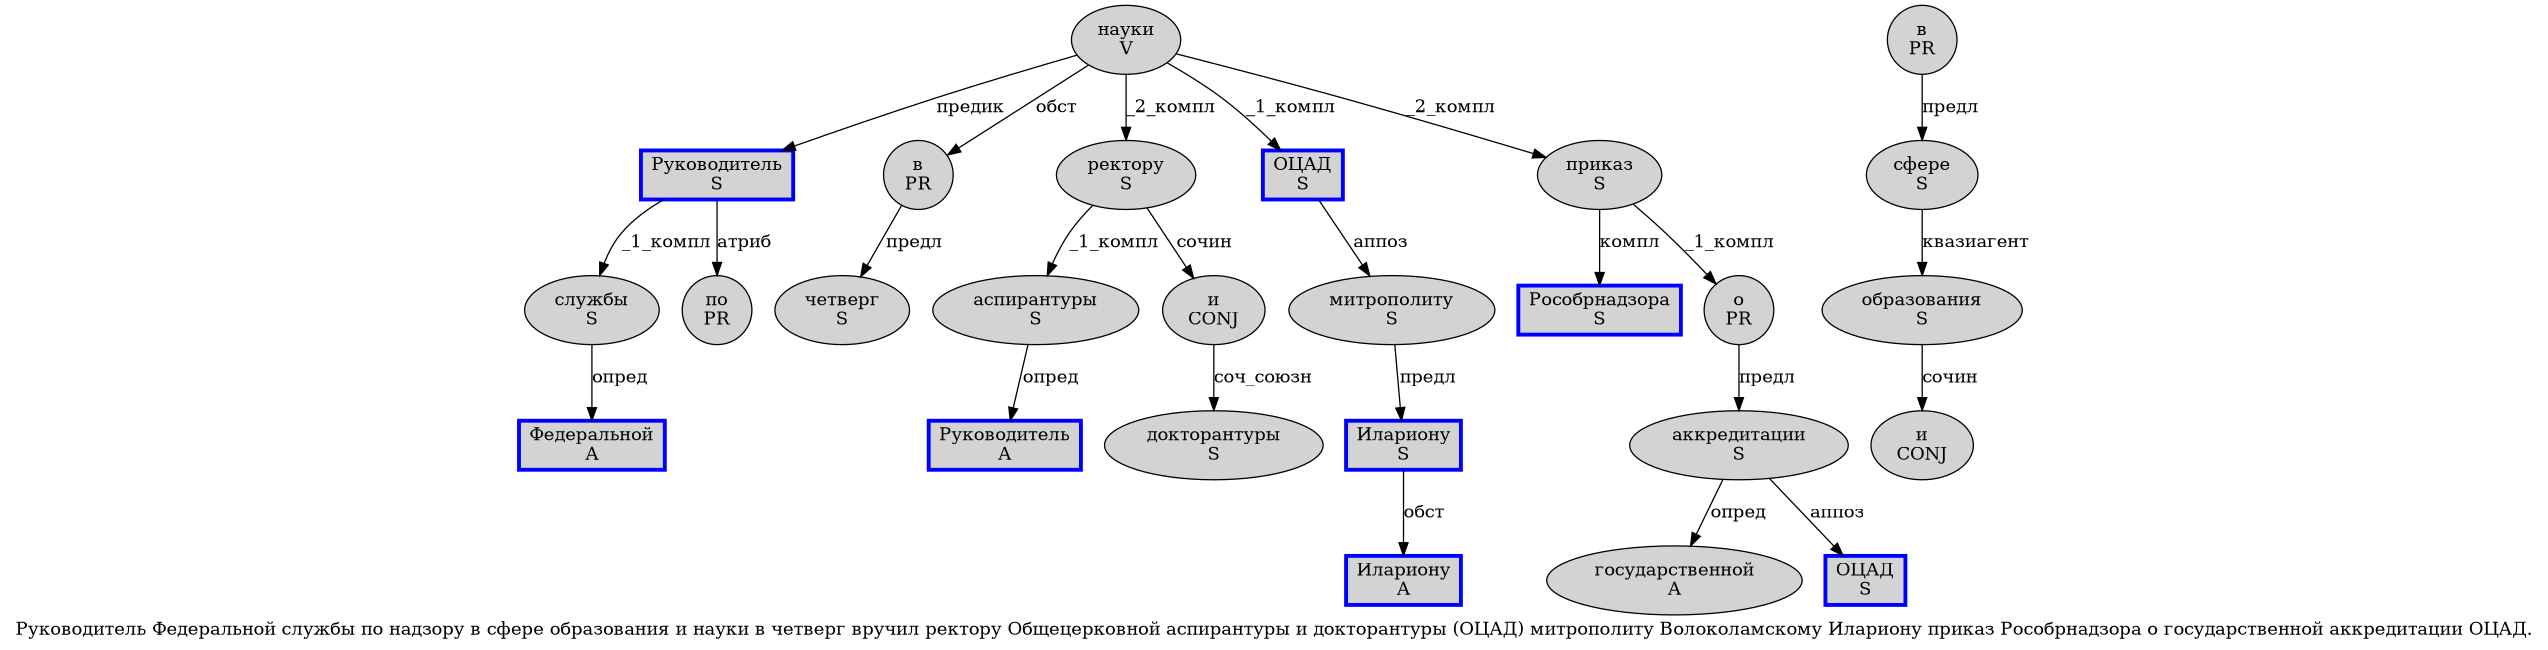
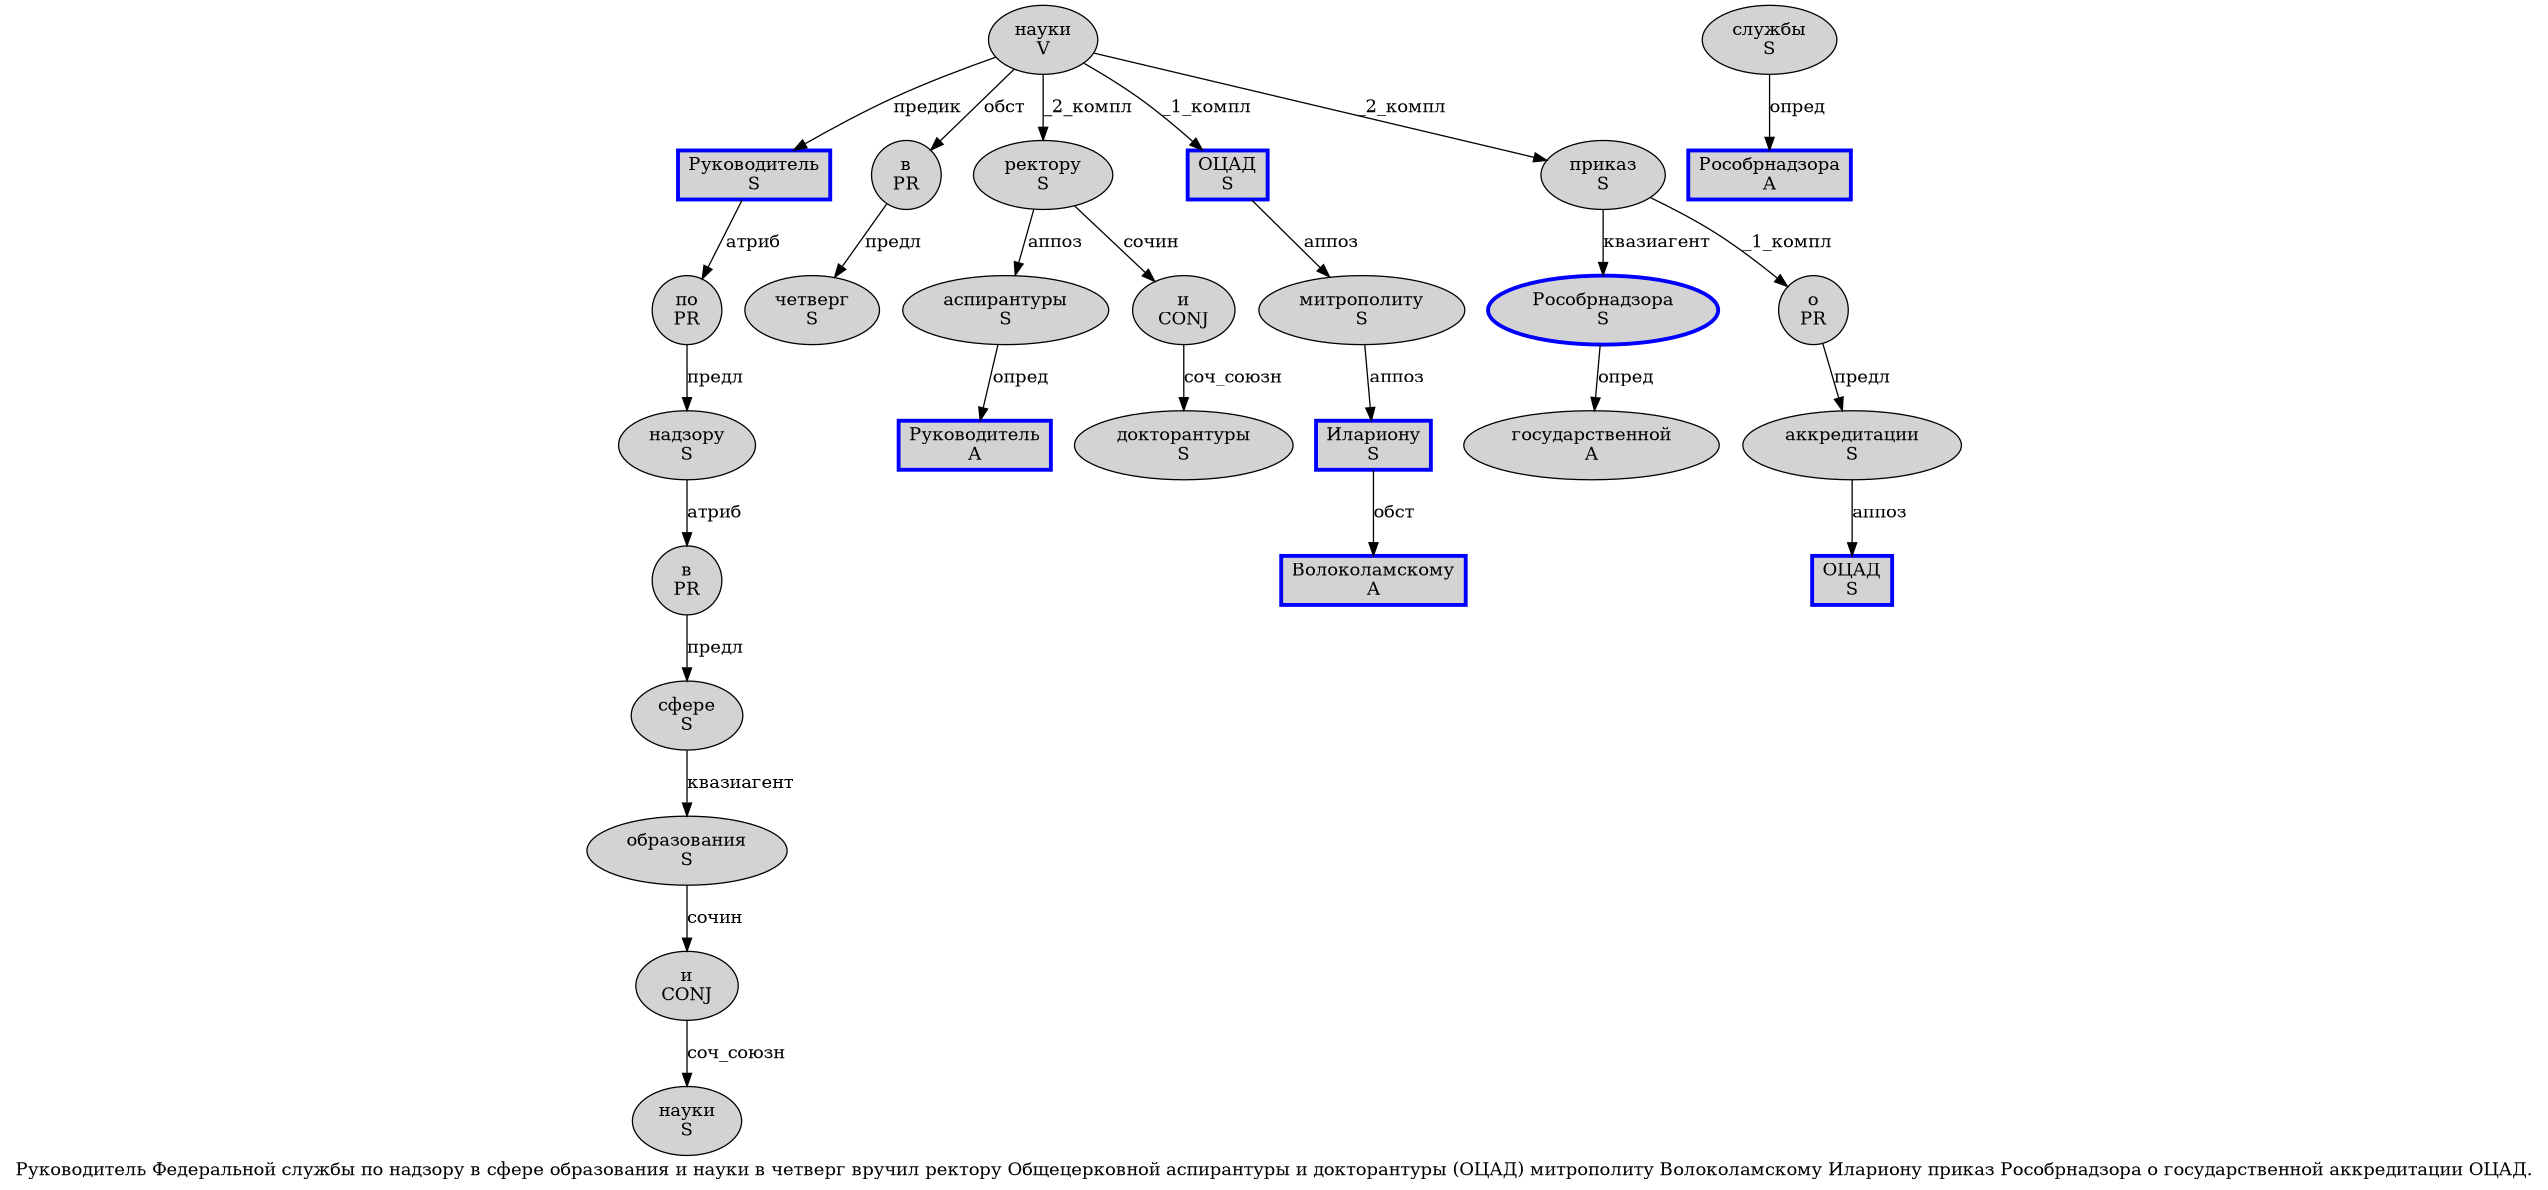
edge "Руководитель S" -> "службы S": removed, label "_1_компл"
edge "ректору S" -> "аспирантуры S": label "_1_компл" -> "аппоз"
edge "приказ S" -> "Рособрнадзора S": label "компл" -> "квазиагент"
node "Рособрнадзора S": shape box -> ellipse
edge "митрополиту S" -> "Илариону S": label "предл" -> "аппоз"
node "Федеральной A": label "Федеральной A" -> "Рособрнадзора A"
node "надзору S": added
edge "аккредитации S" -> "государственной A": now "Рособрнадзора S" -> "государственной A"
node "Илариону A": label "Илариону A" -> "Волоколамскому A"
node "науки S": added
